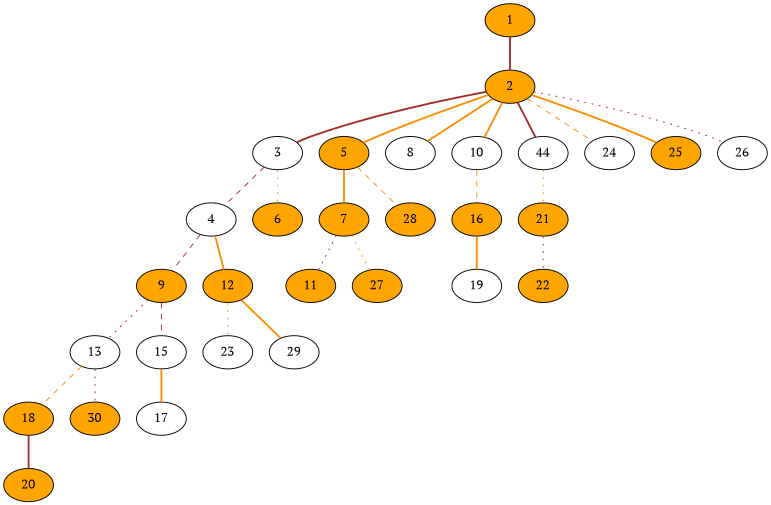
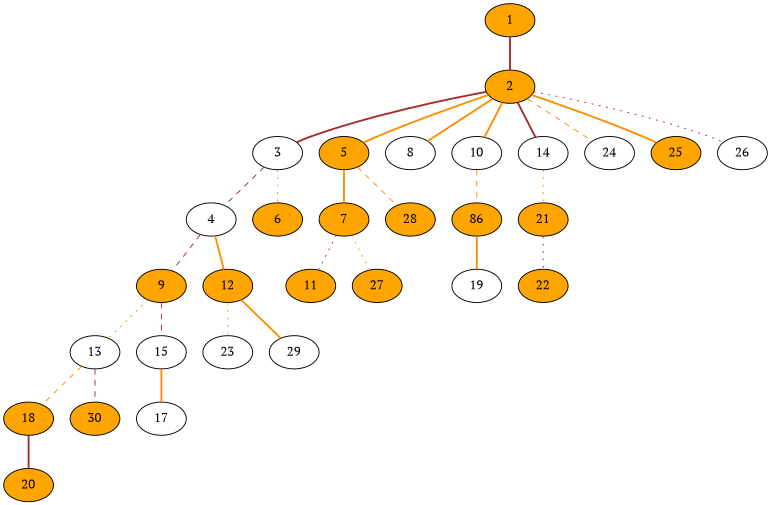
node "44": label "44" -> "14"
node "16": label "16" -> "86"
edge "9" -- "13": color brown -> darkorange
edge "13" -- "30": style dotted -> dashed
